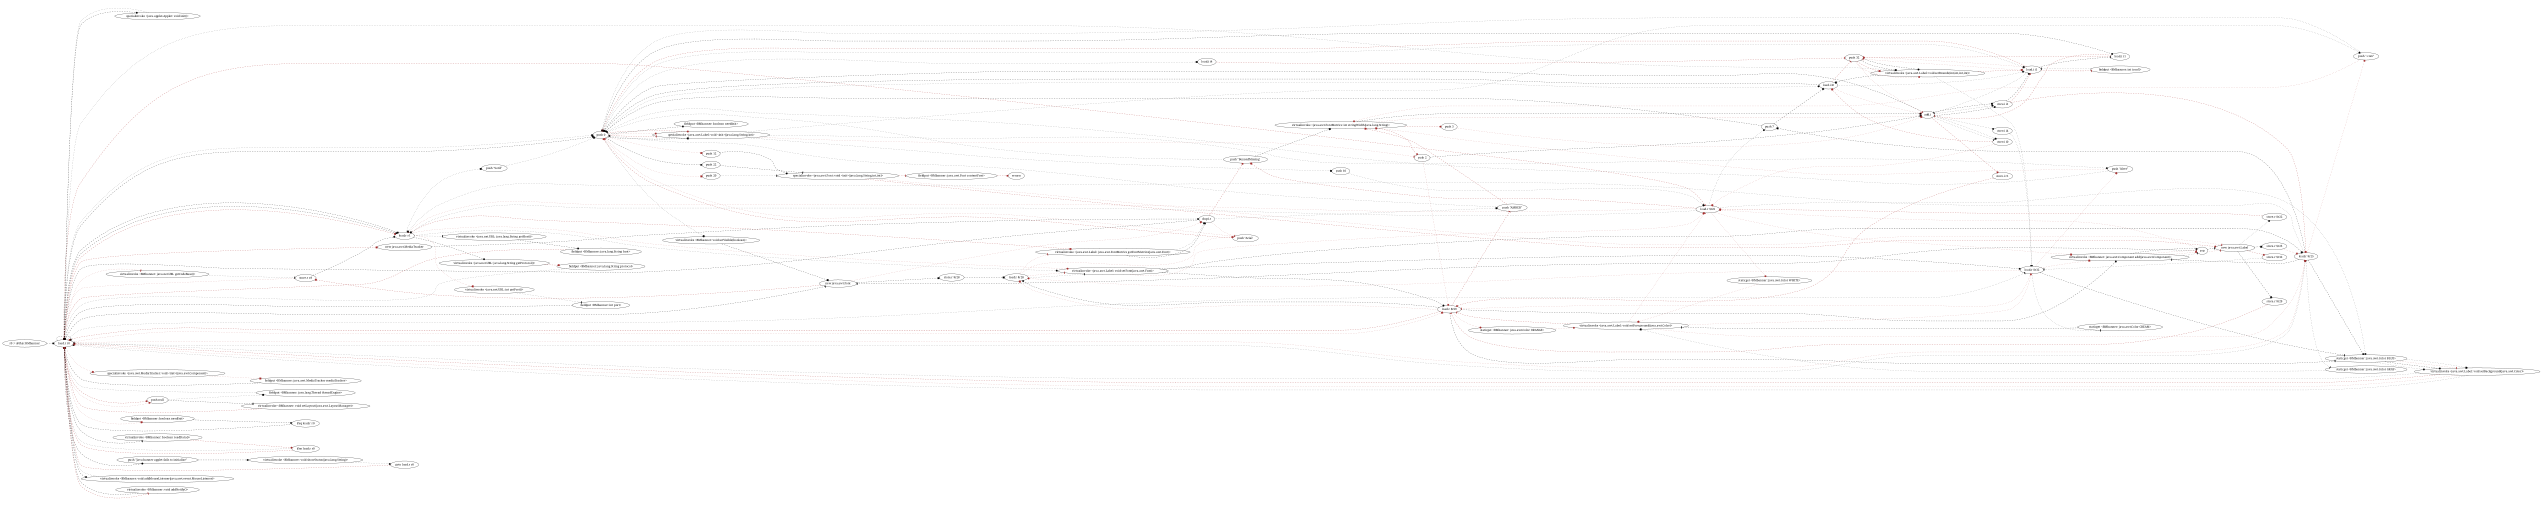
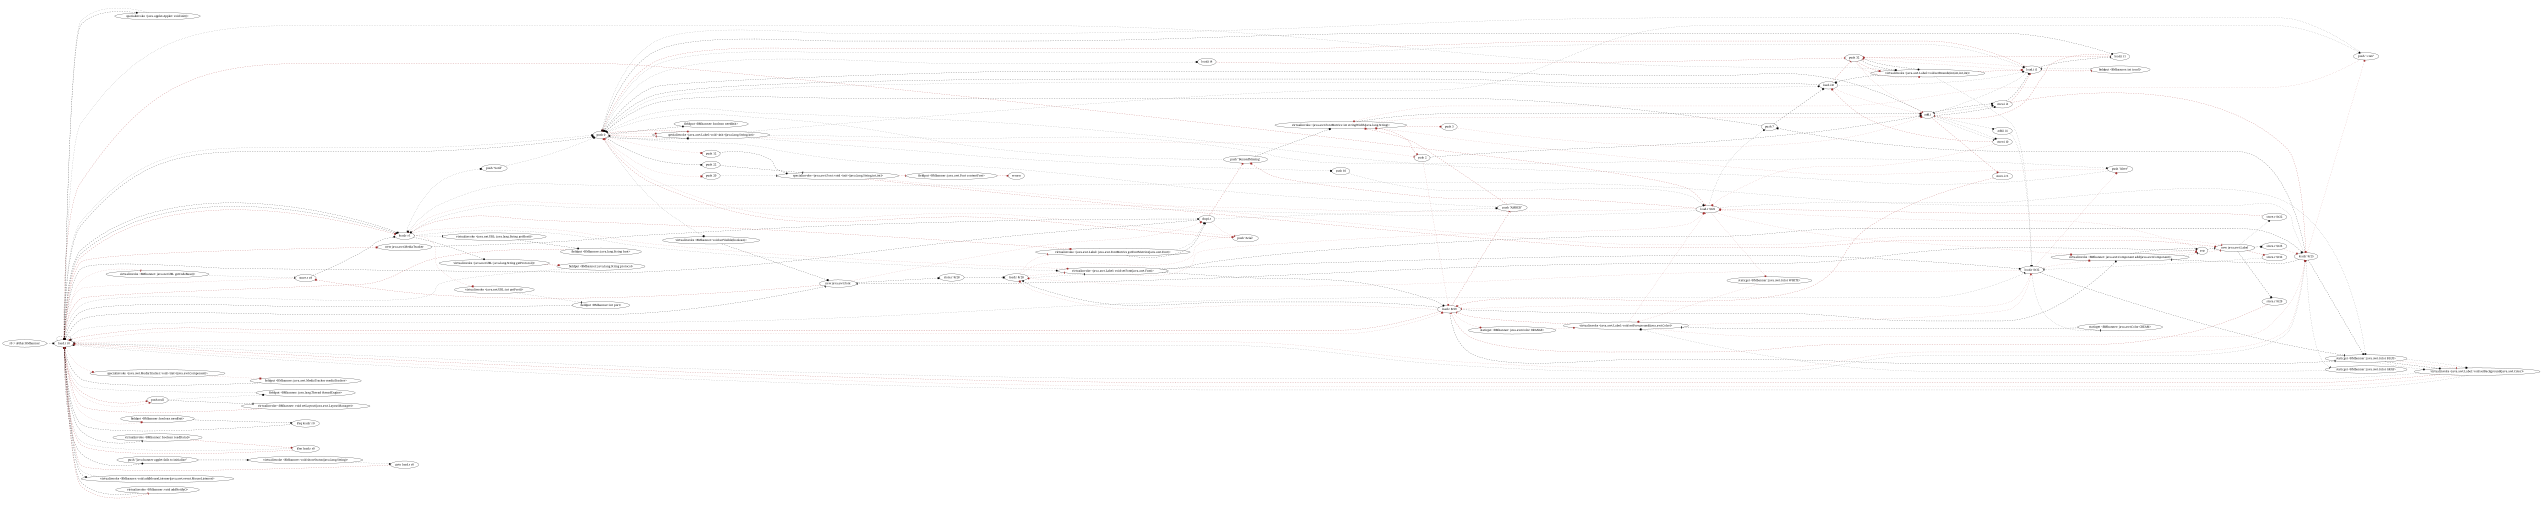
node "store.i i4": label "store.i i4" -> "add.i i4"
